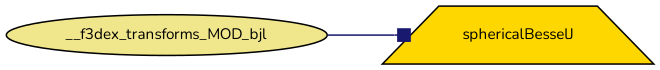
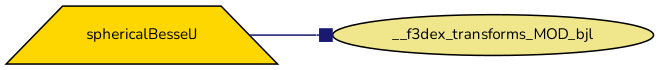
edge "__f3dex_transforms_MOD_bjl" -> "sphericalBesselJ": reversed
